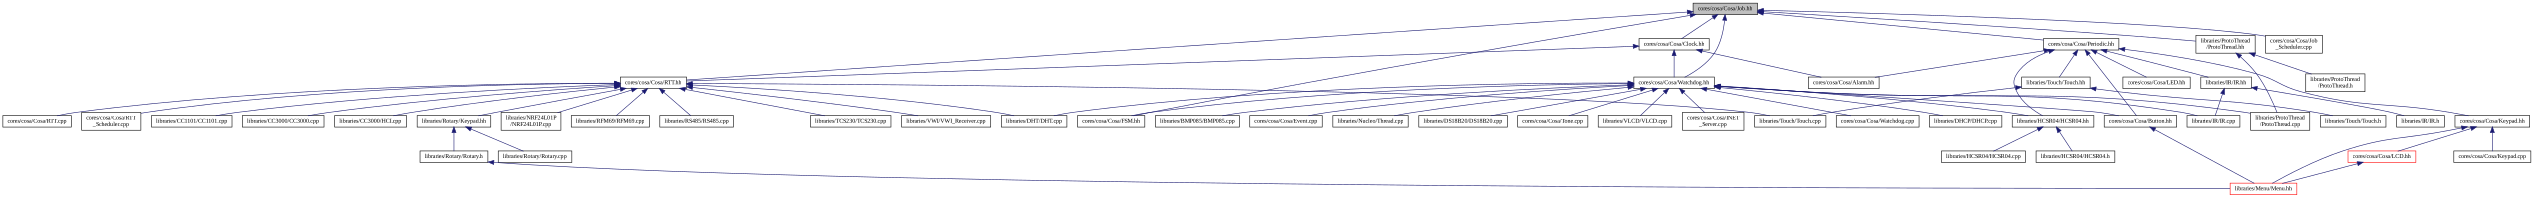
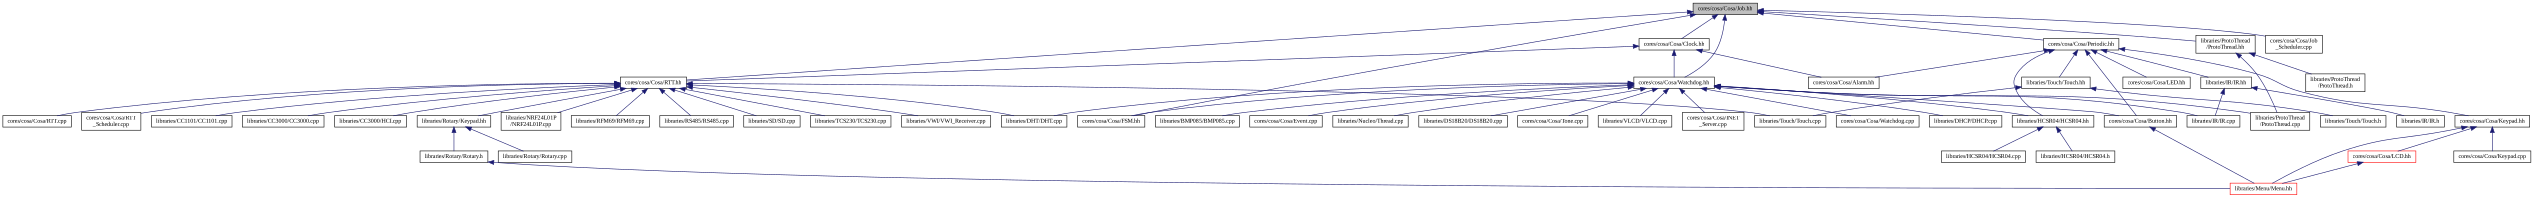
node "libraries/SD/SD.cpp": added
